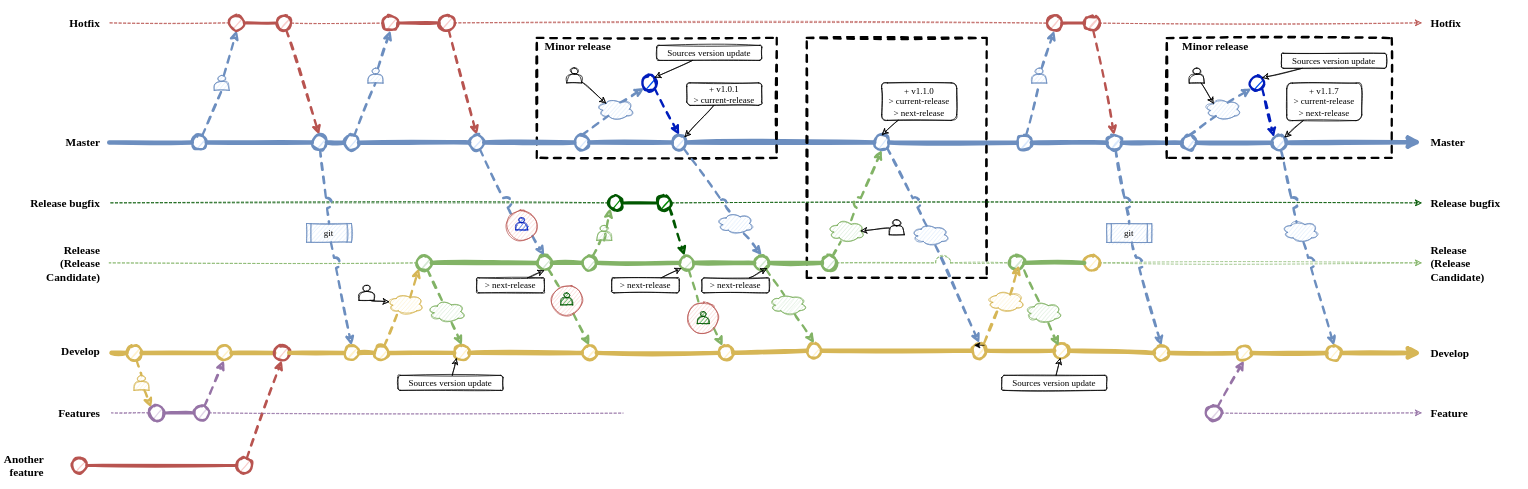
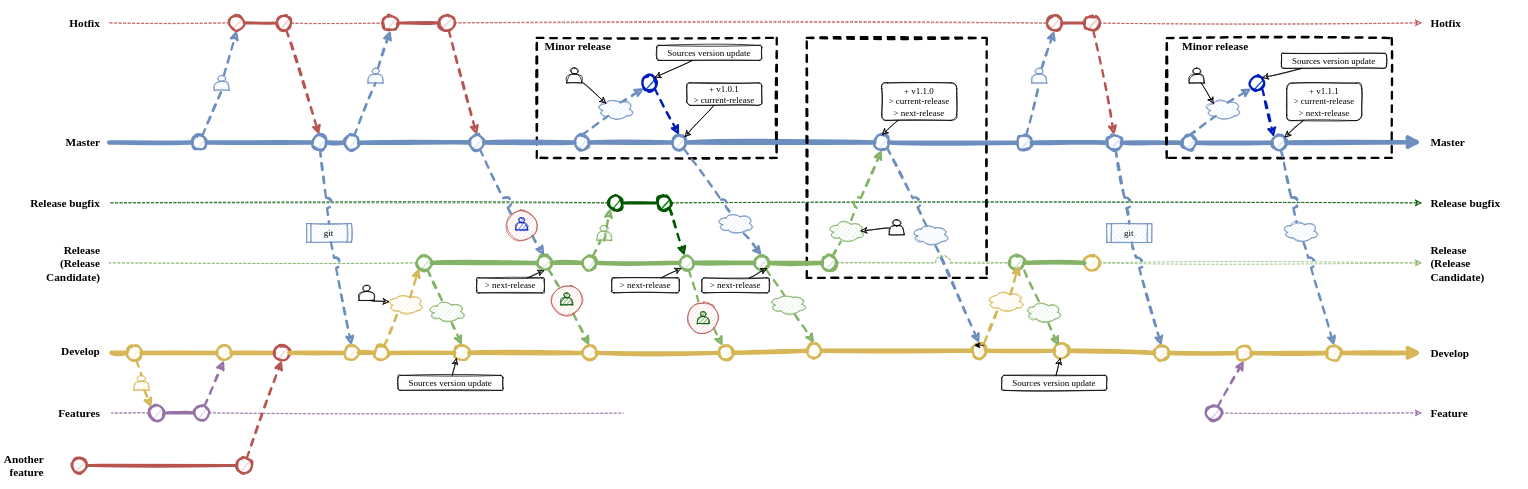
node "+ v1.1.7 > current-release > next-release": label "+ v1.1.7 > current-release > next-release" -> "+ v1.1.1 > current-release > next-release"
